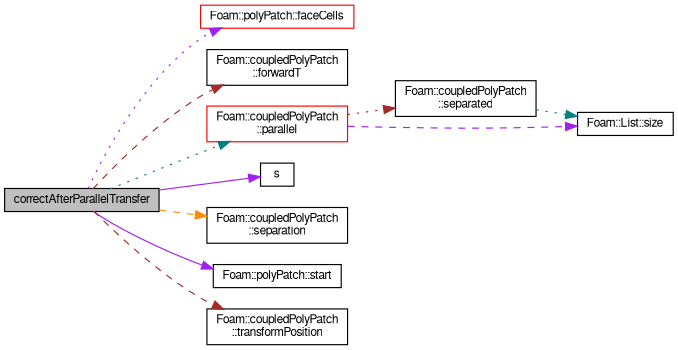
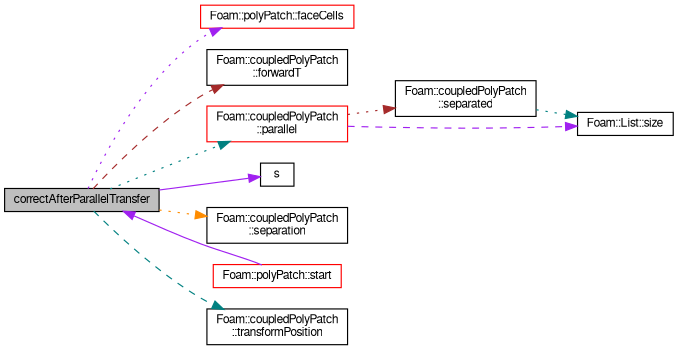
edge "correctAfterParallelTransfer" -> "Foam::coupledPolyPatch ::separation": style dashed -> dotted
edge "correctAfterParallelTransfer" -> "Foam::polyPatch::start": reversed
edge "correctAfterParallelTransfer" -> "Foam::coupledPolyPatch ::transformPosition": color brown -> teal
node "Foam::polyPatch::start": color black -> red
